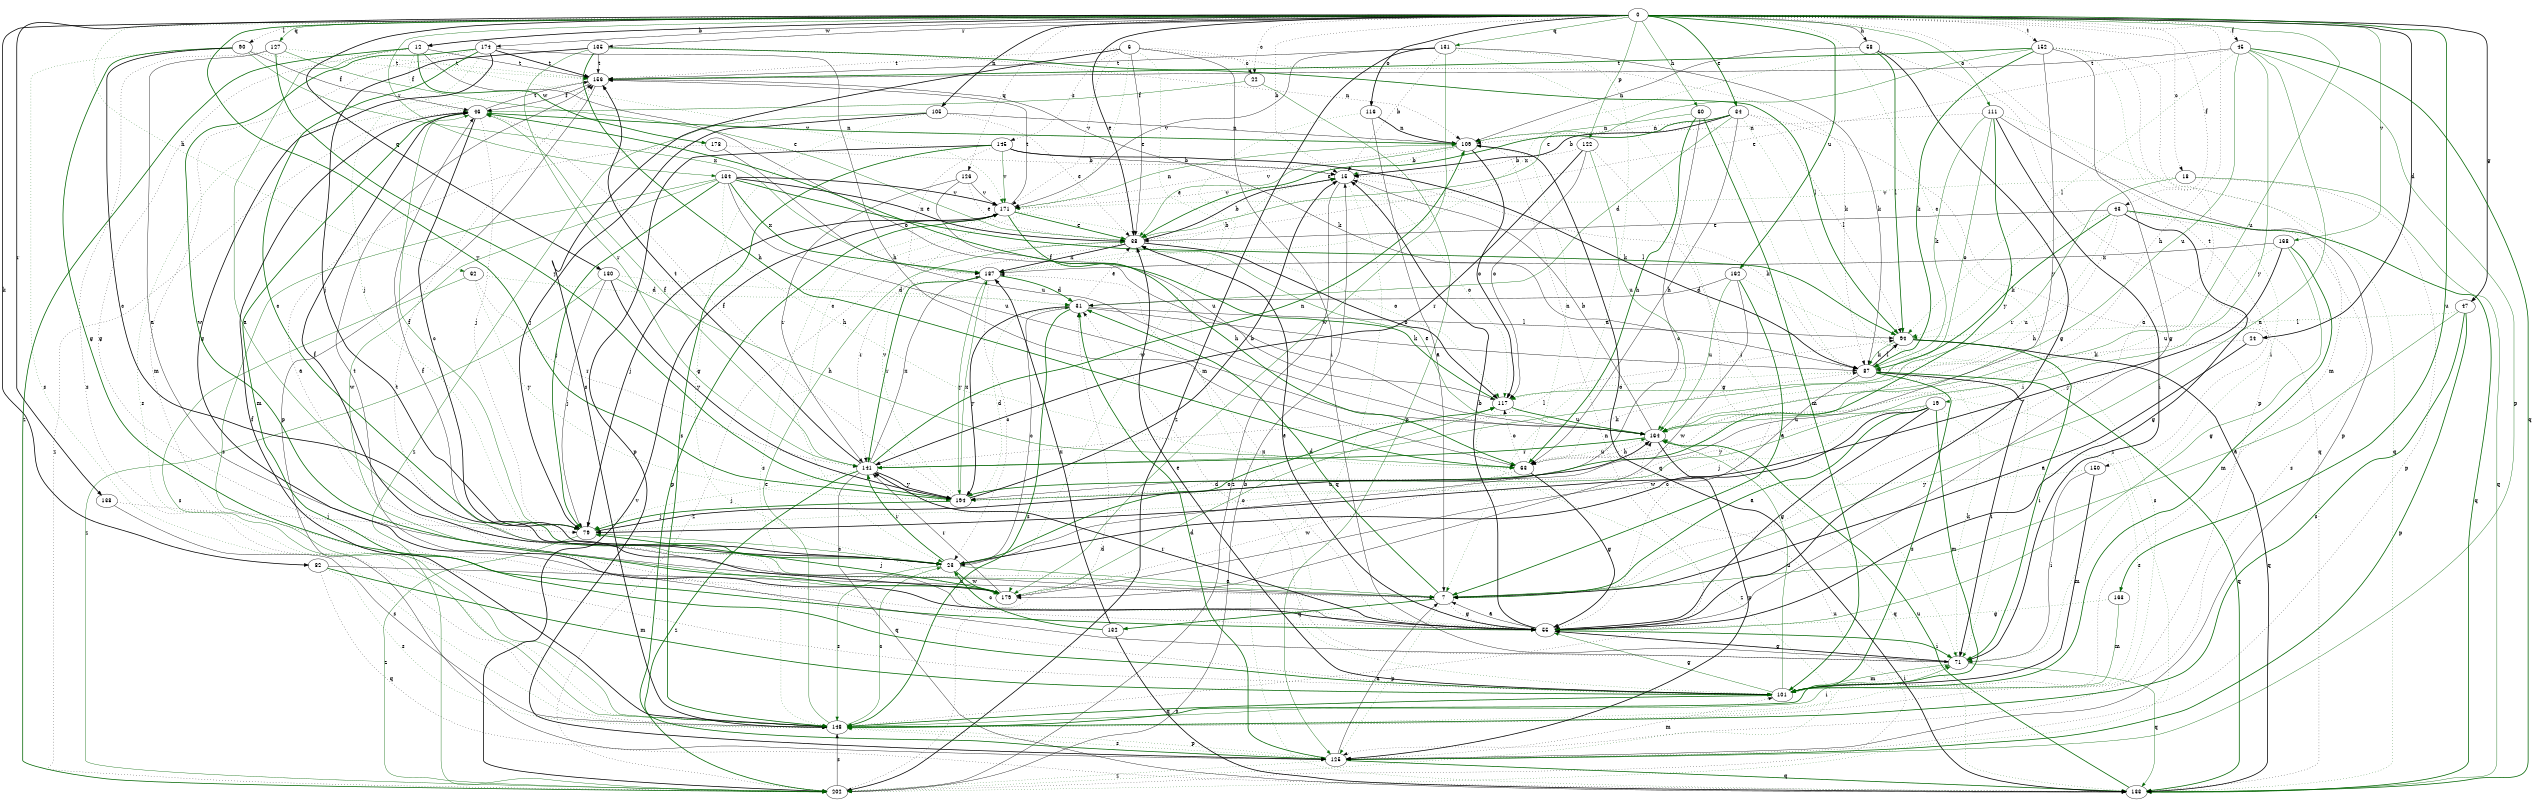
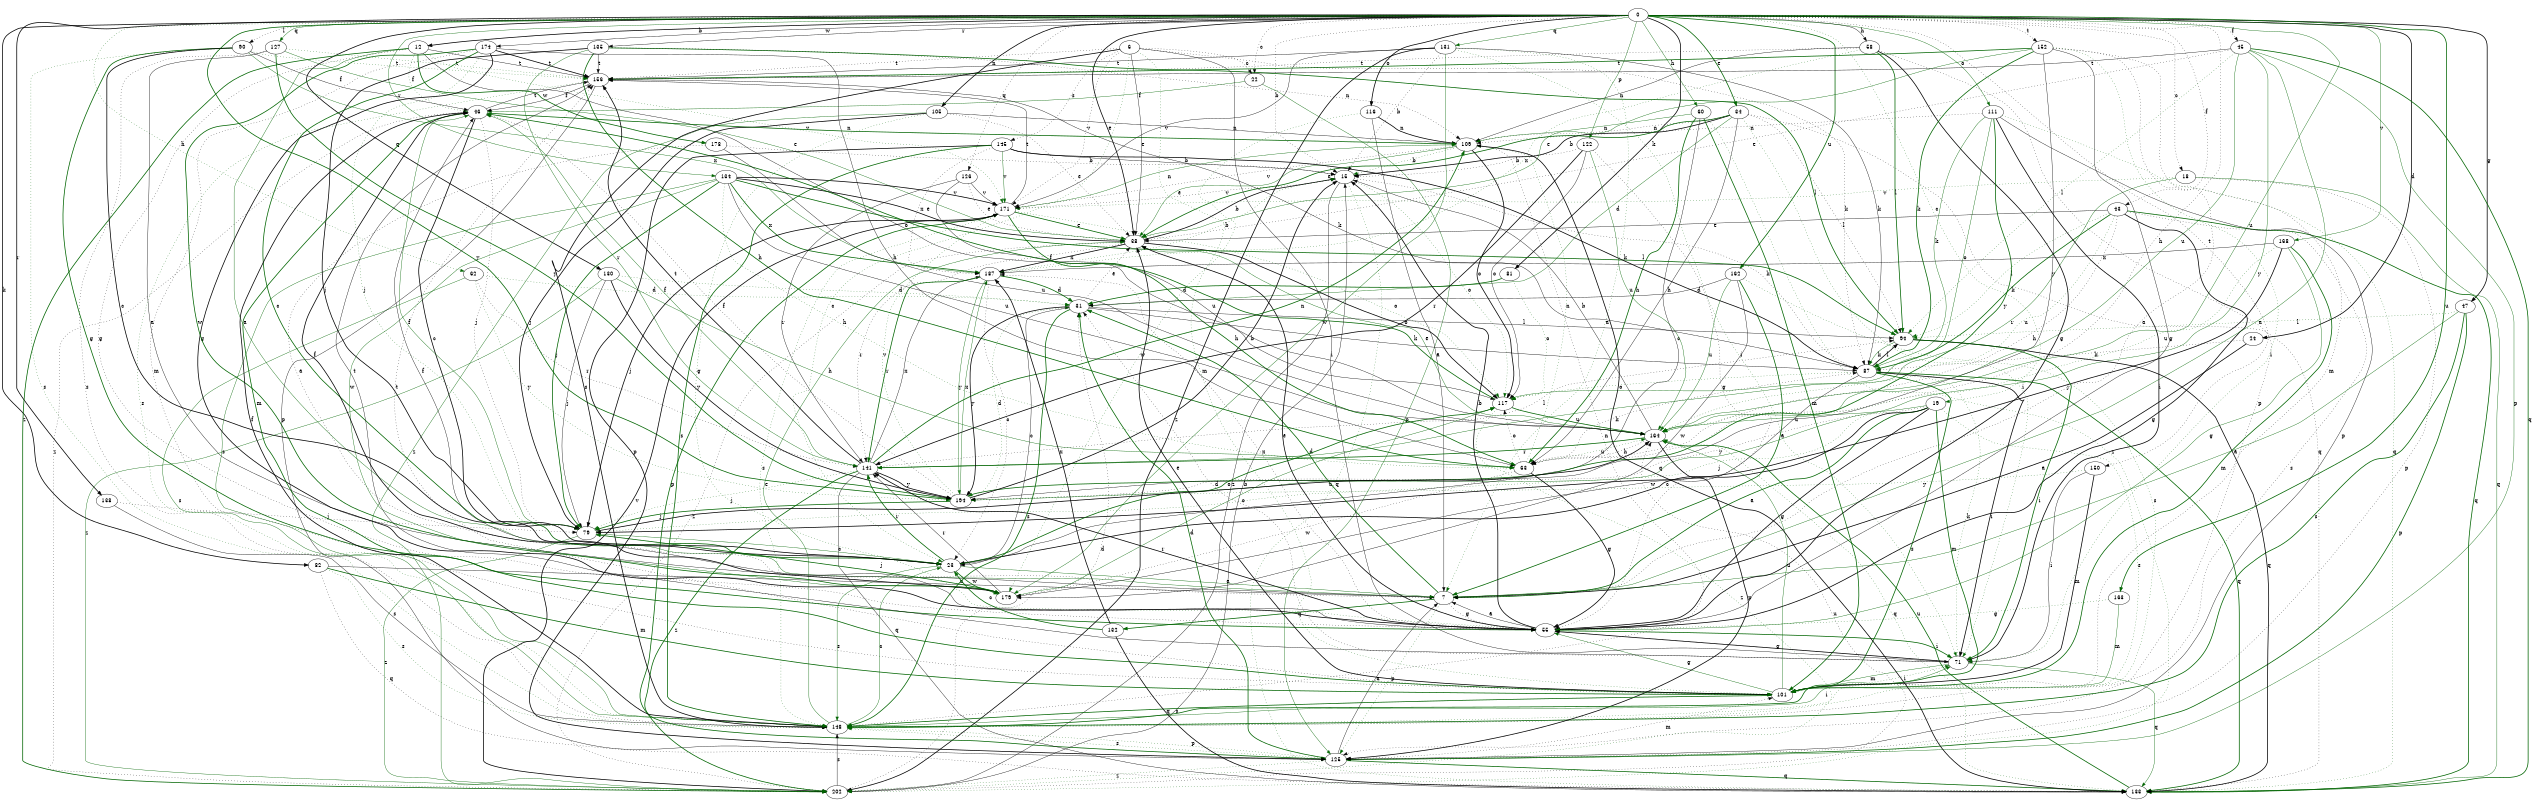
edge "58" -> "156": added, label "t"
node "81": added
